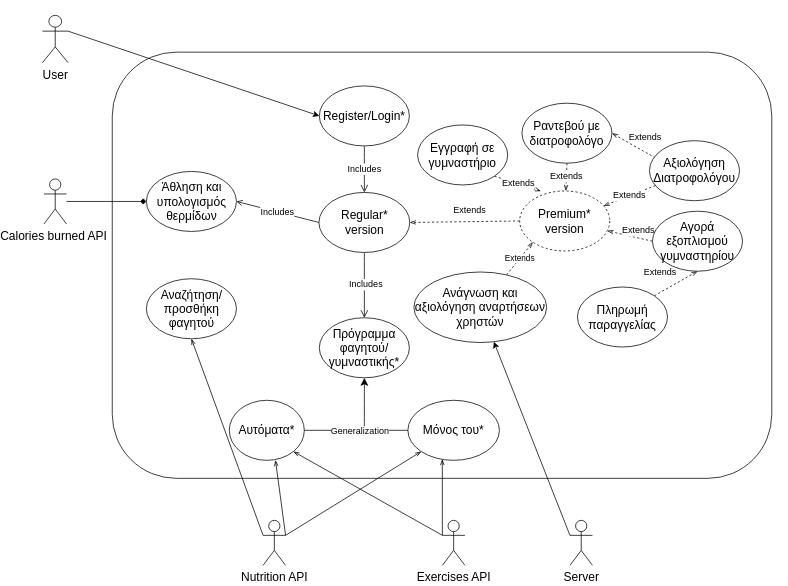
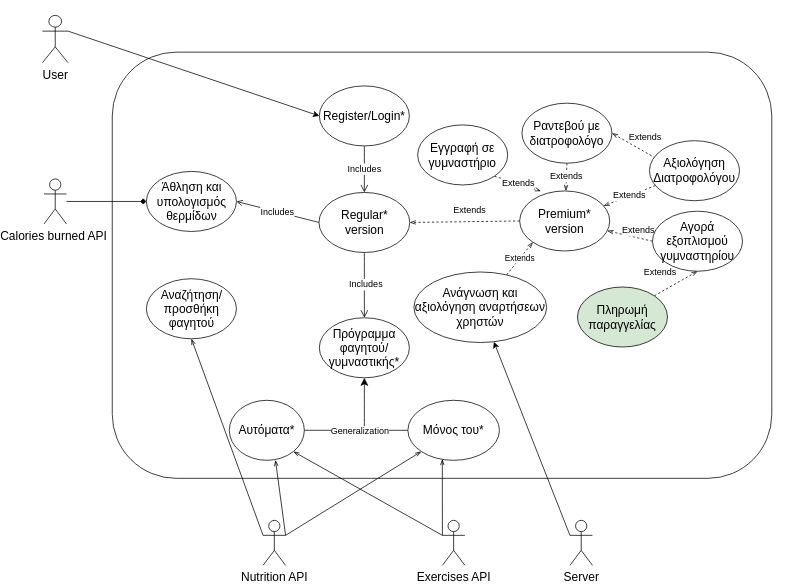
node "Premium* version": style dashed -> solid
node "Πληρωμή παραγγελίας": fillcolor #ffffff -> #d5e8d4
